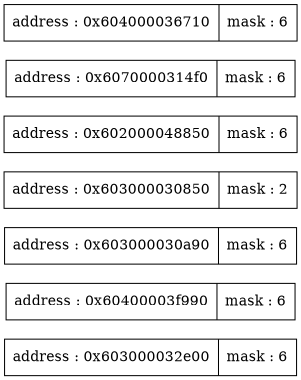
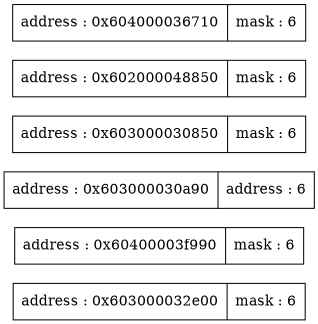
node "address : 0x6070000314f0": removed
node "address : 0x603000030850": text "mask : 2" -> "mask : 6"
node "address : 0x603000030a90": text "mask : 6" -> "address : 6"
